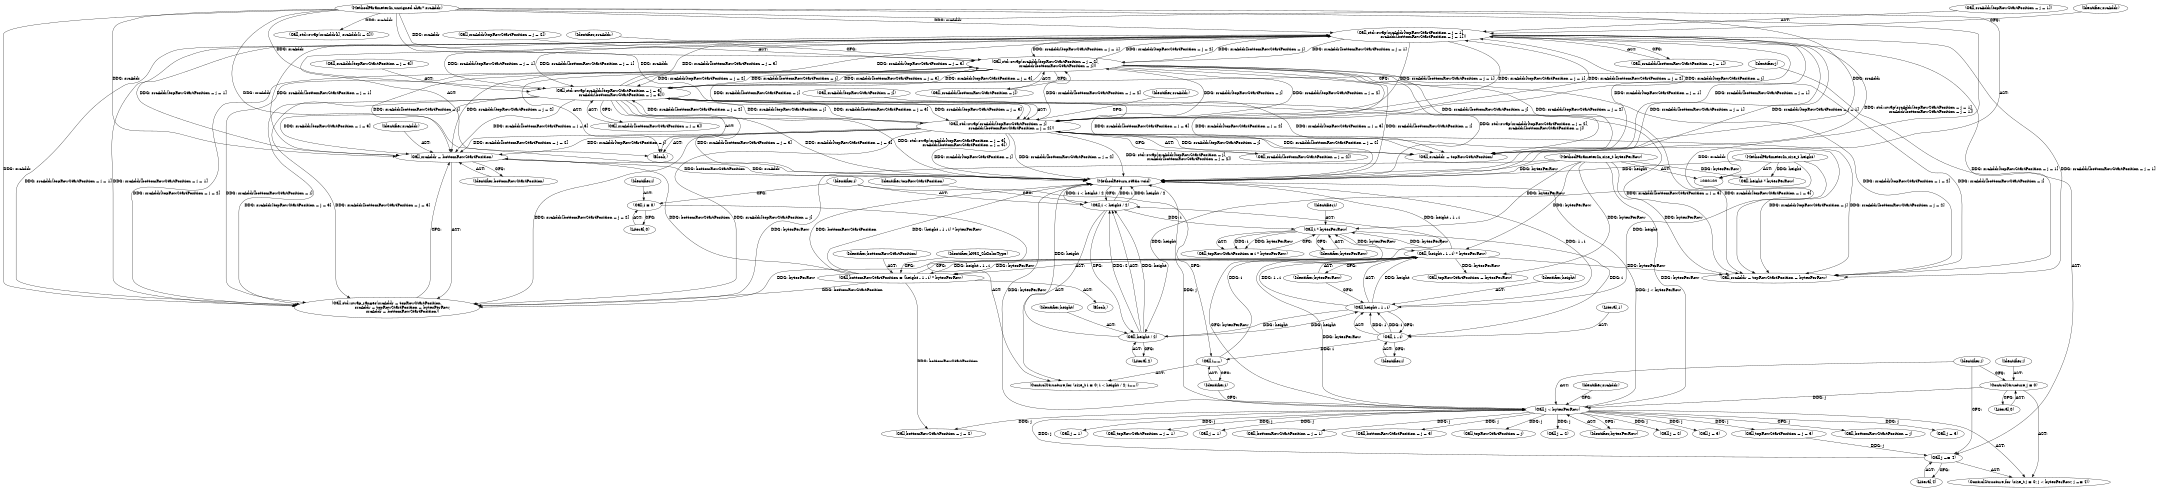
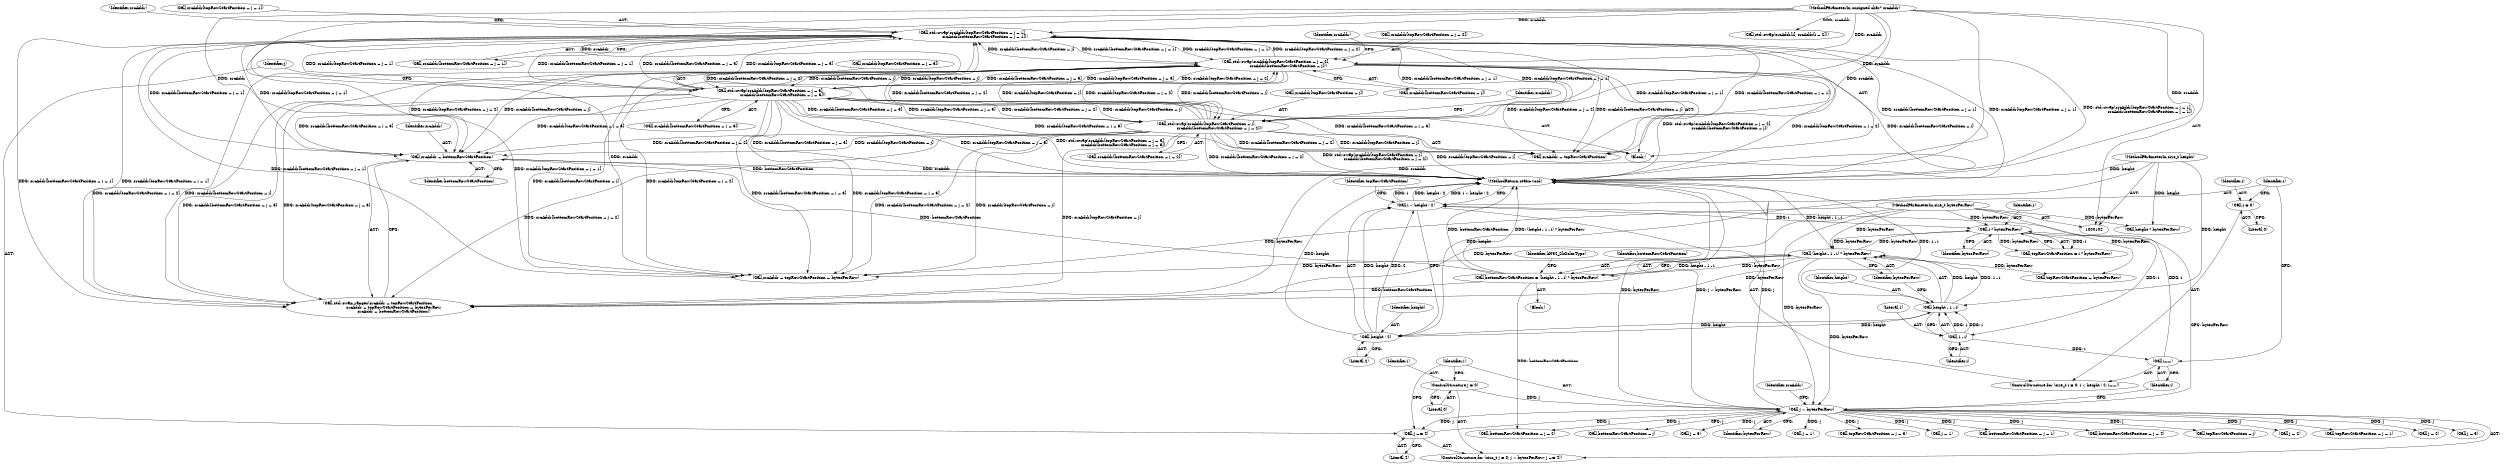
edge "(MethodParameterIn,size_t bytesPerRow)" -> "(MethodReturn,static void)": removed, label "DDG: bytesPerRow"
node "(Call,bottomRowStartPosition + j + 3)": label "(Call,bottomRowStartPosition + j + 3)" -> "(Call,bottomRowStartPosition + j + 4)"
edge "(Call,topRowStartPosition + j + 3)" -> "(Call,j += 4)": now "(Call,j < bytesPerRow)" -> "(Call,j += 4)"
